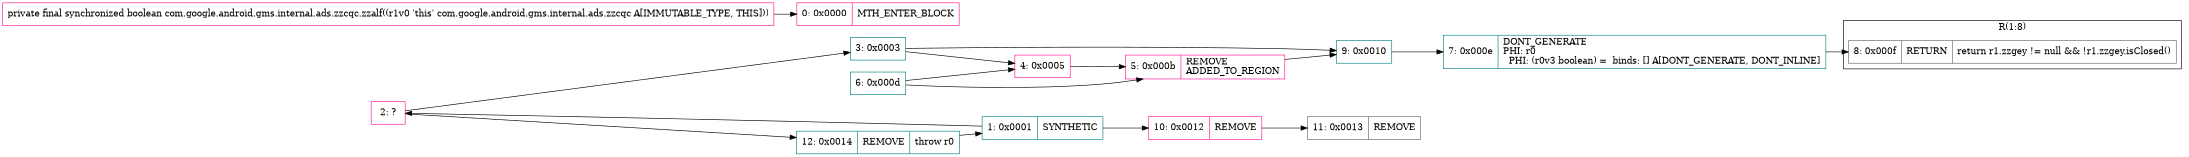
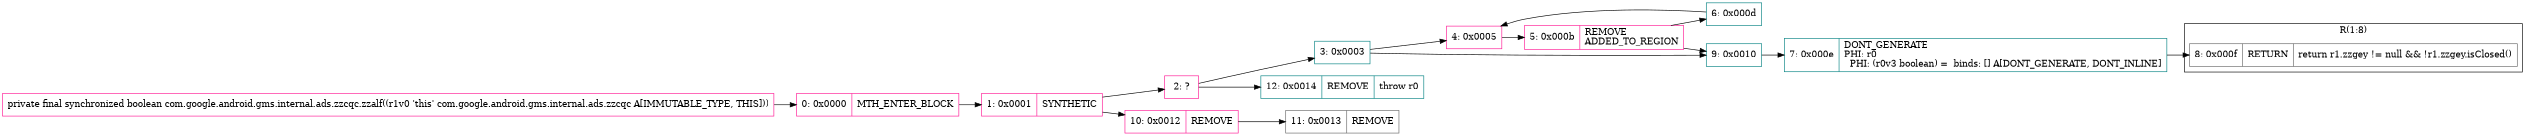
edge "6: 0x000d" -> "5: 0x000b": reversed
node "1: 0x0001": color teal -> deeppink
edge "12: 0x0014" -> "1: 0x0001": now "0: 0x0000" -> "1: 0x0001"
